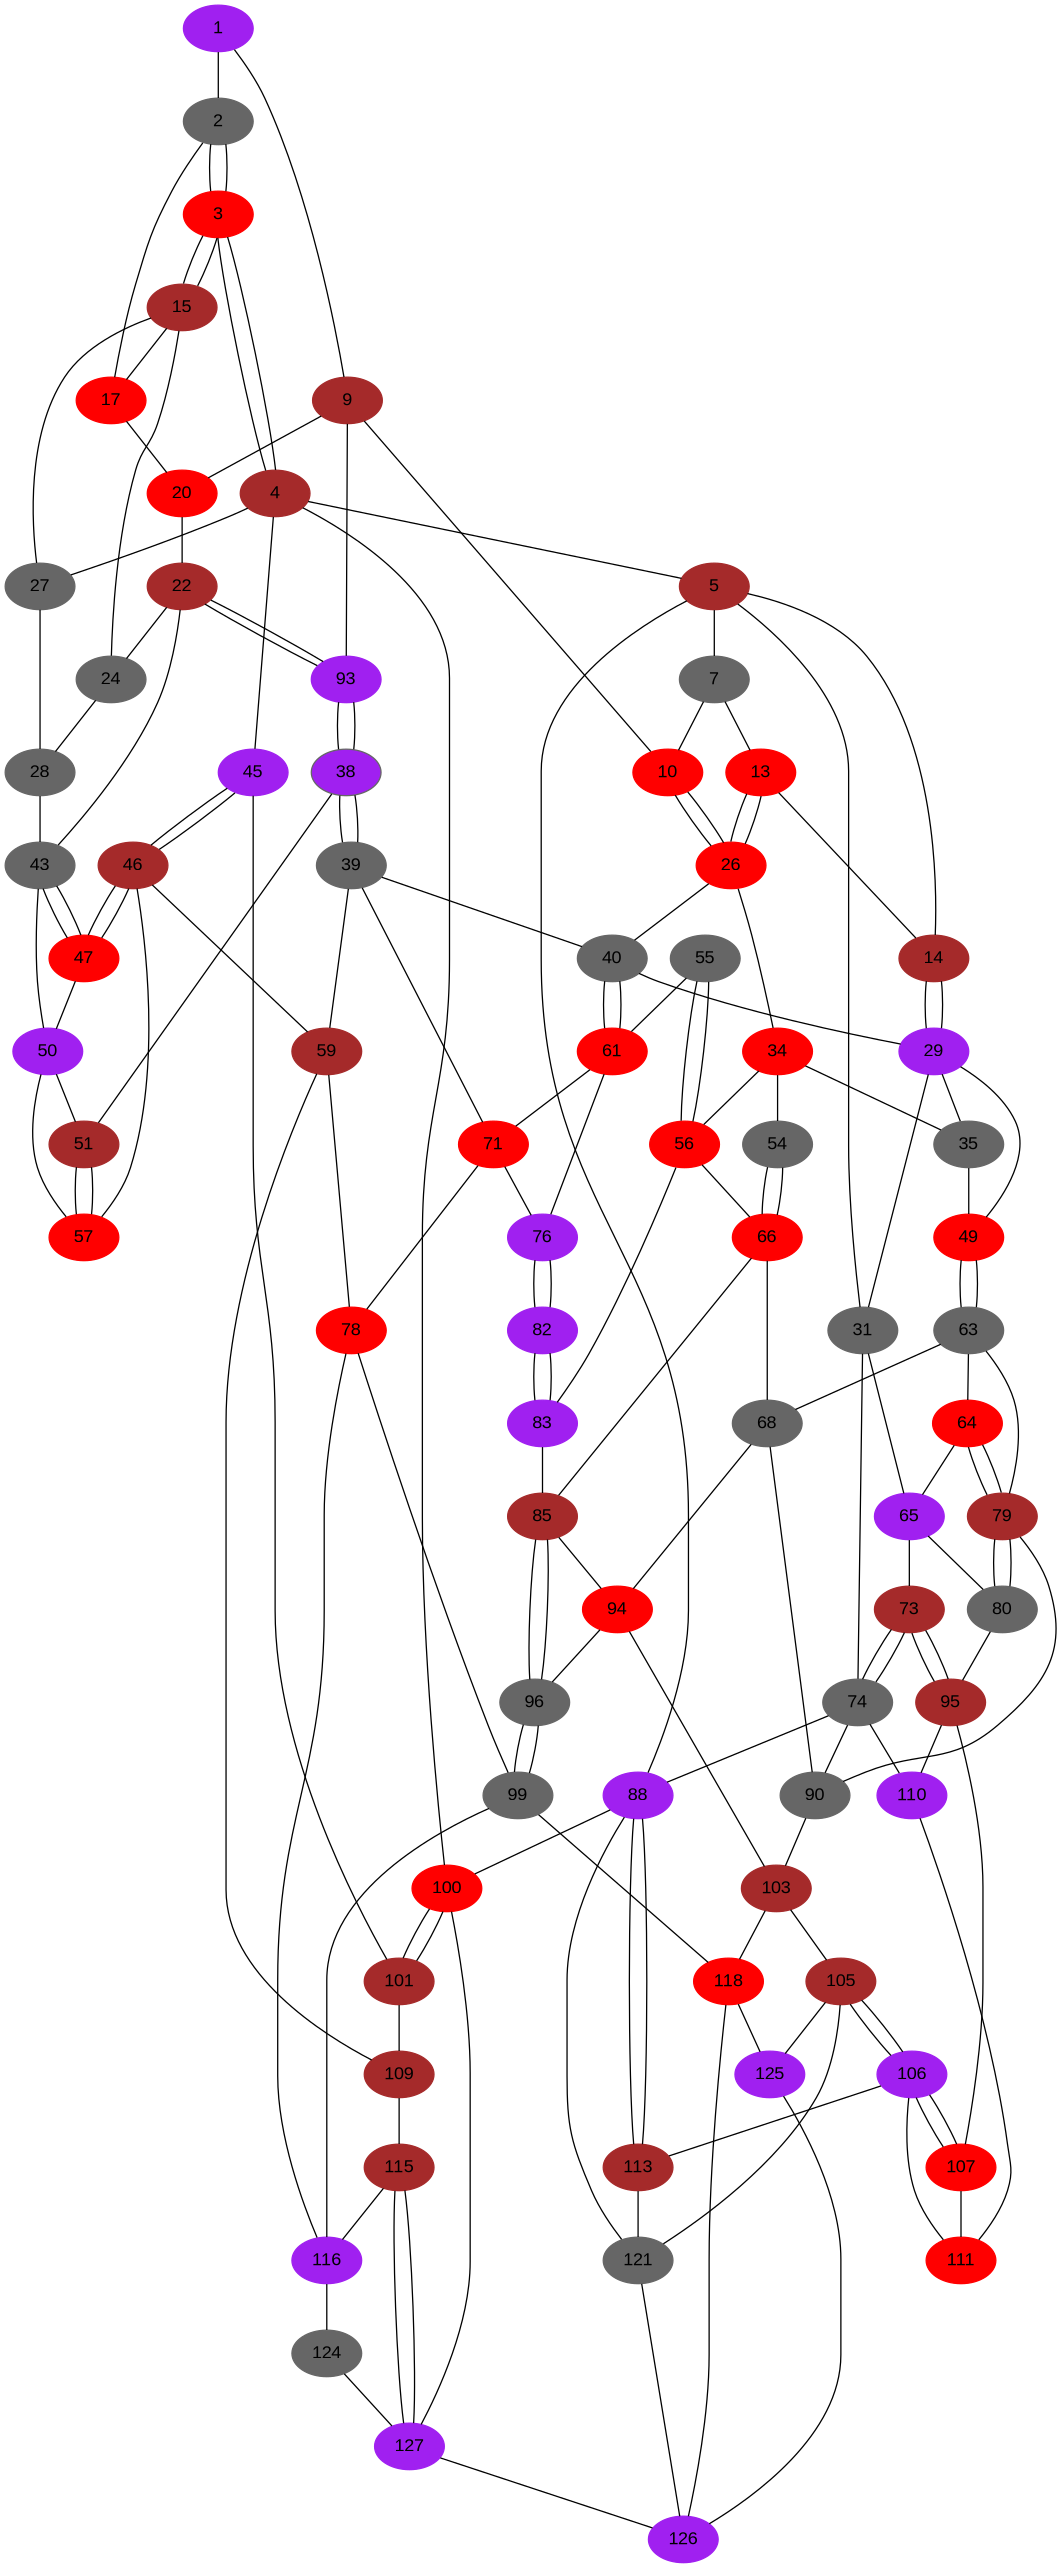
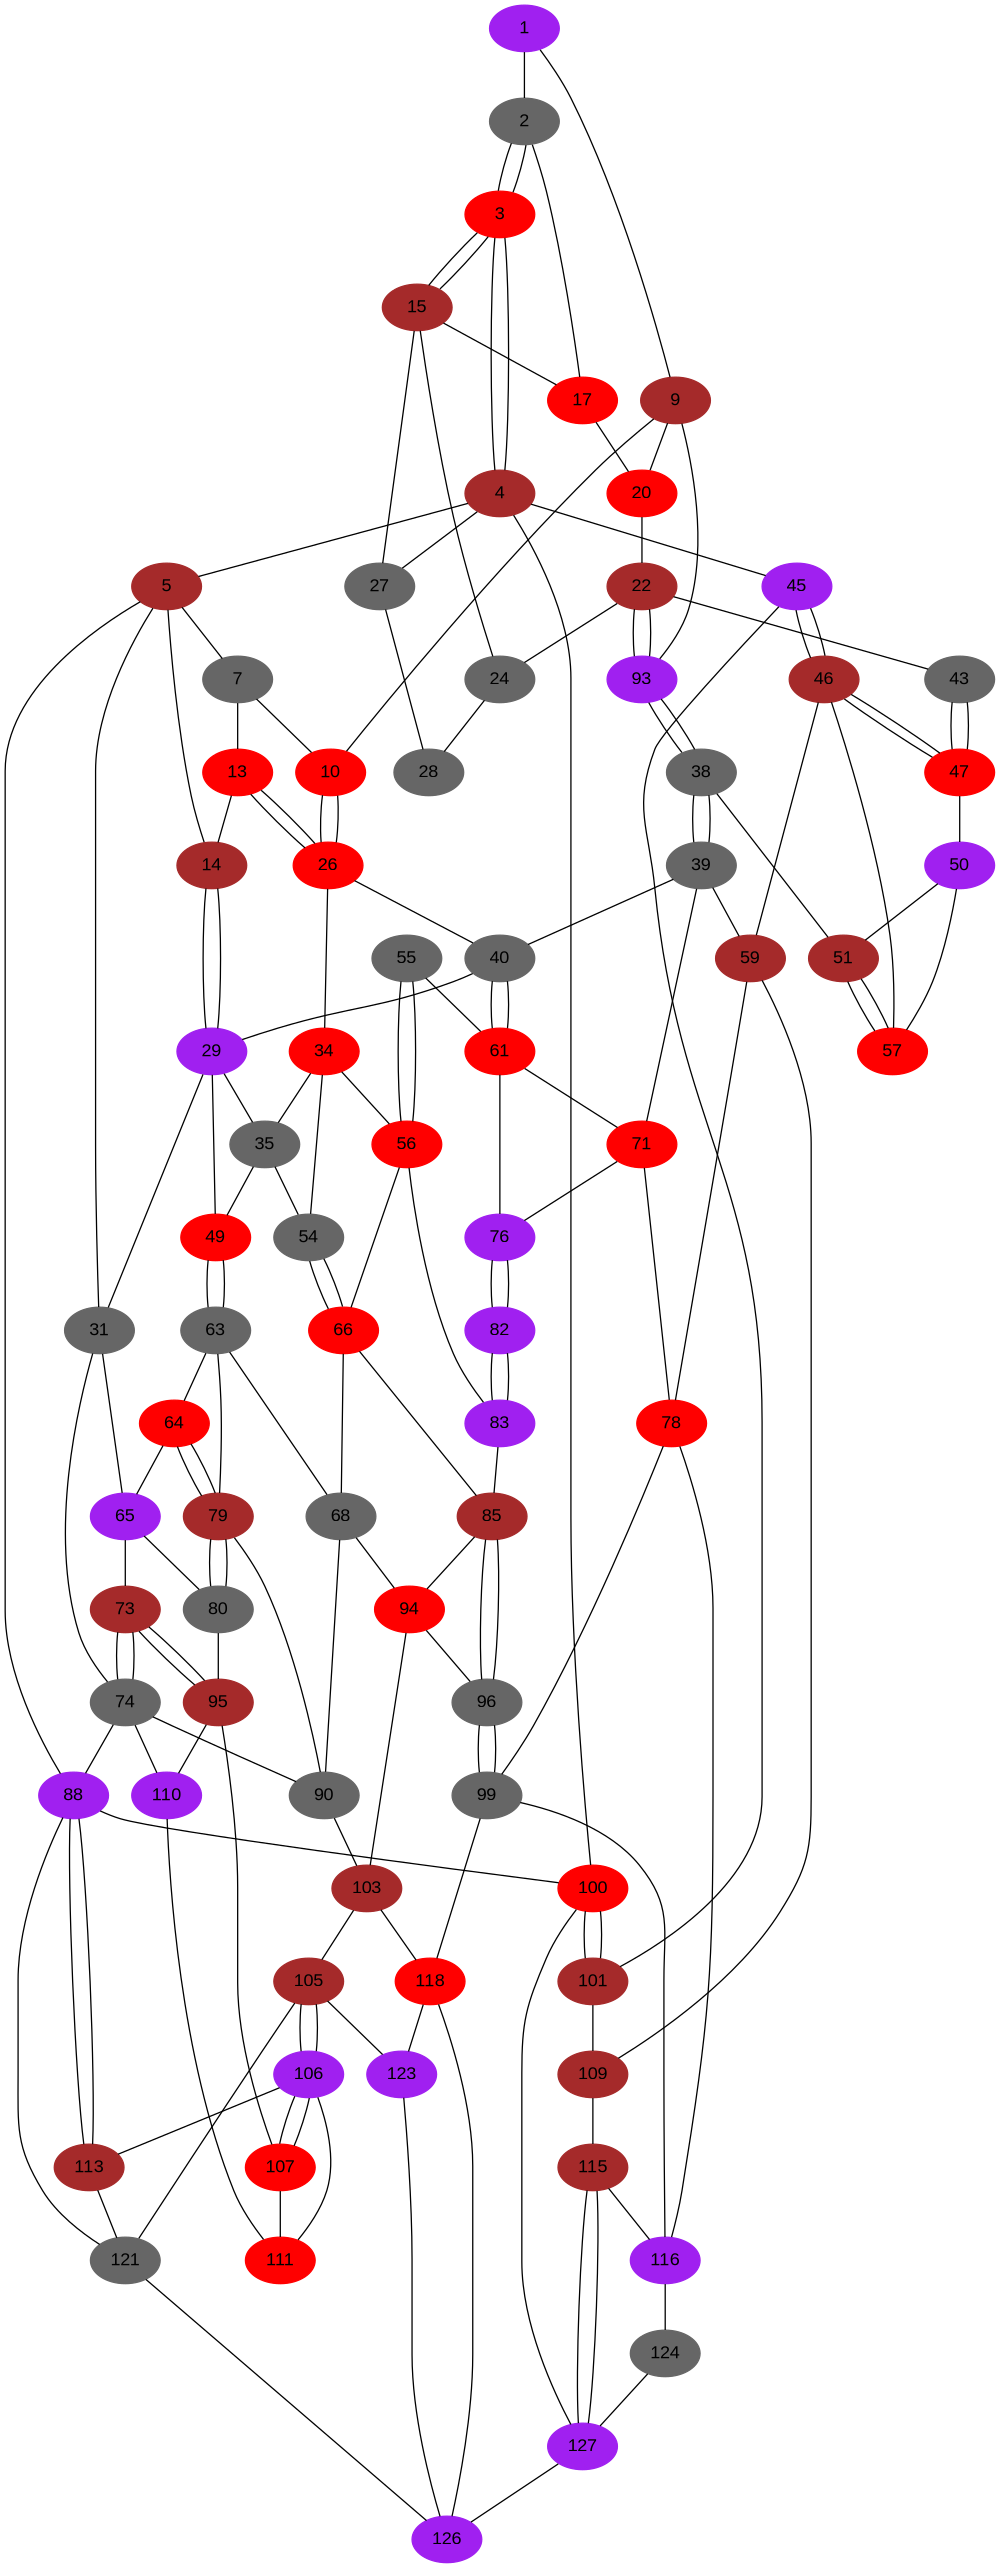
node "38": fillcolor purple -> gray40
edge "28" -- "43": removed
edge "43" -- "50": removed
edge "35" -- "54": added
node "125": label "125" -> "123"
